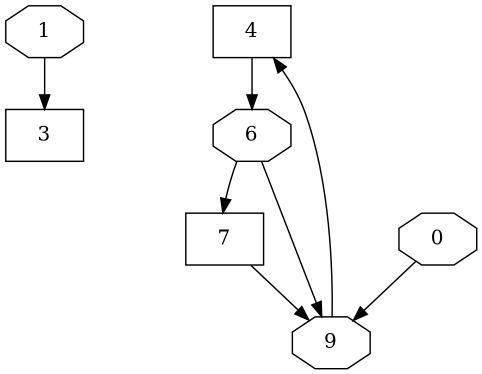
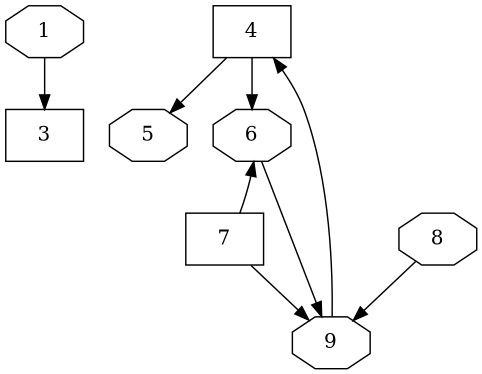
node "5": added
edge "6" -> "7": reversed
node "0": label "0" -> "8"
